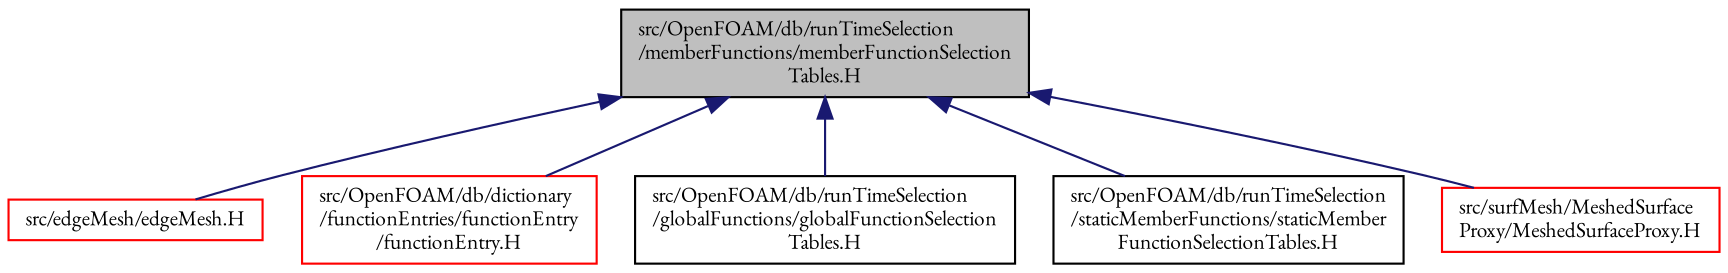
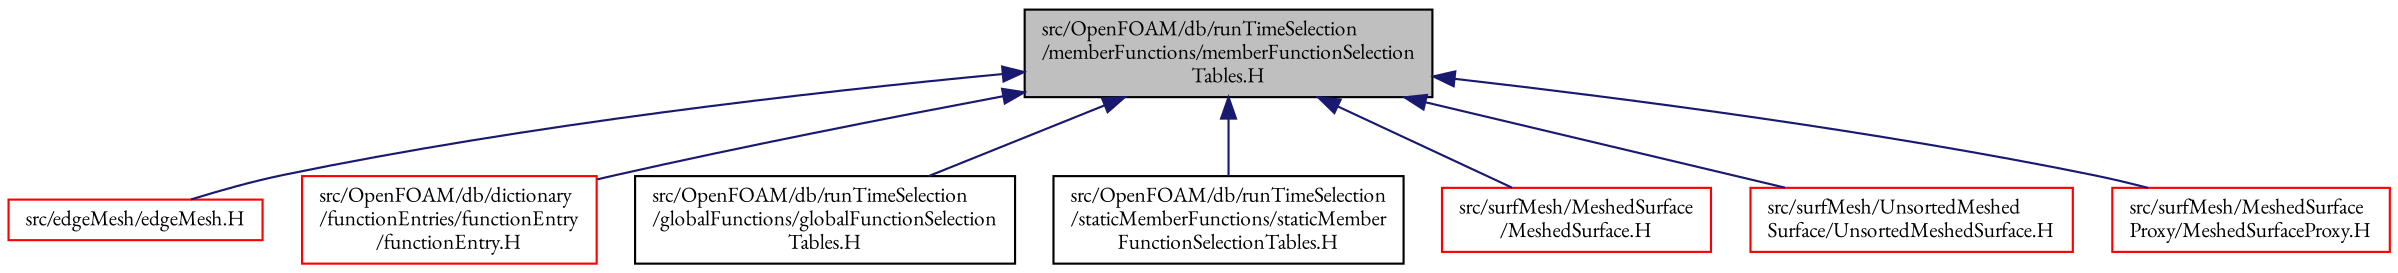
node "src/surfMesh/MeshedSurface /MeshedSurface.H": added
node "src/surfMesh/UnsortedMeshed Surface/UnsortedMeshedSurface.H": added
